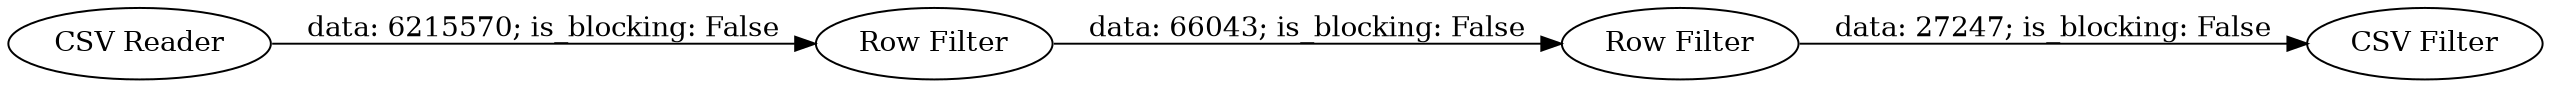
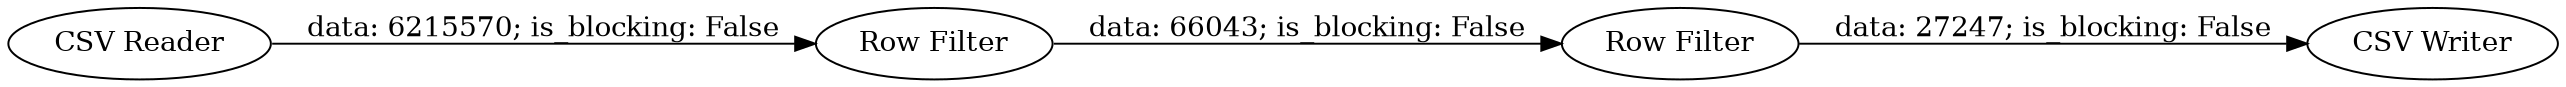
node "CSV Filter": label "CSV Filter" -> "CSV Writer"
